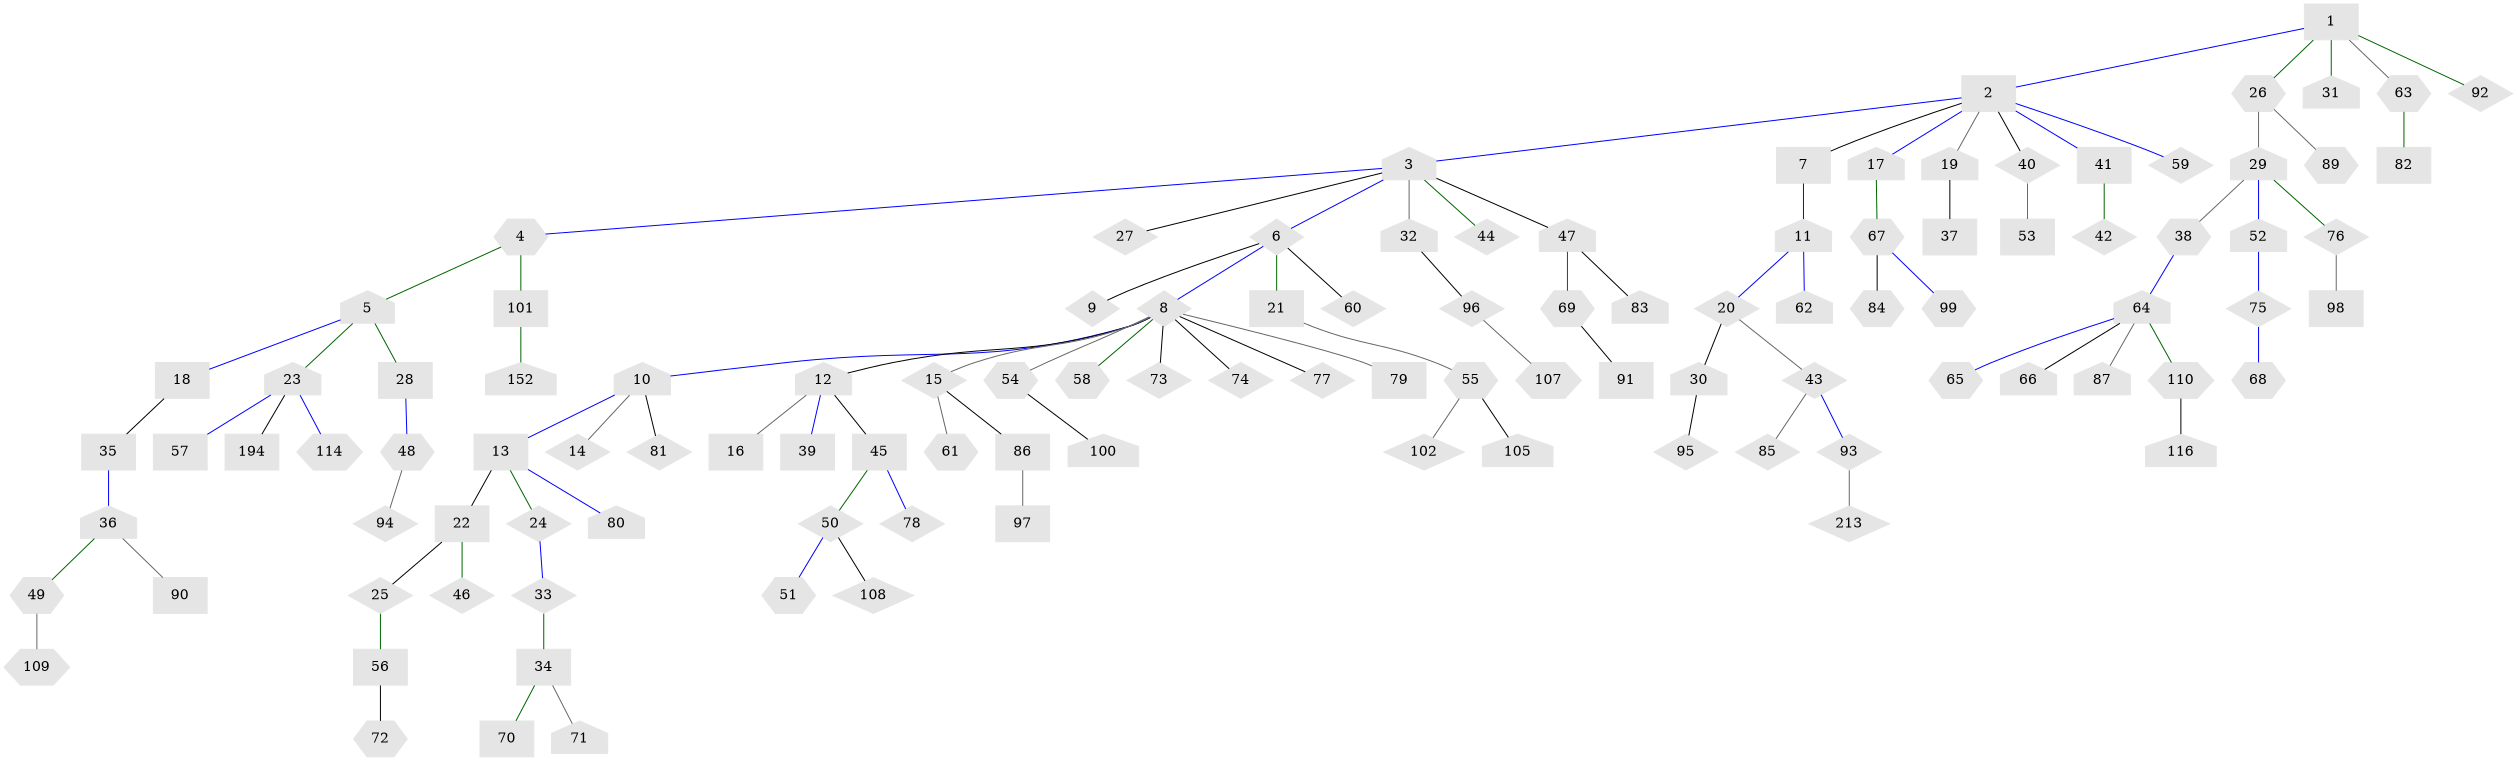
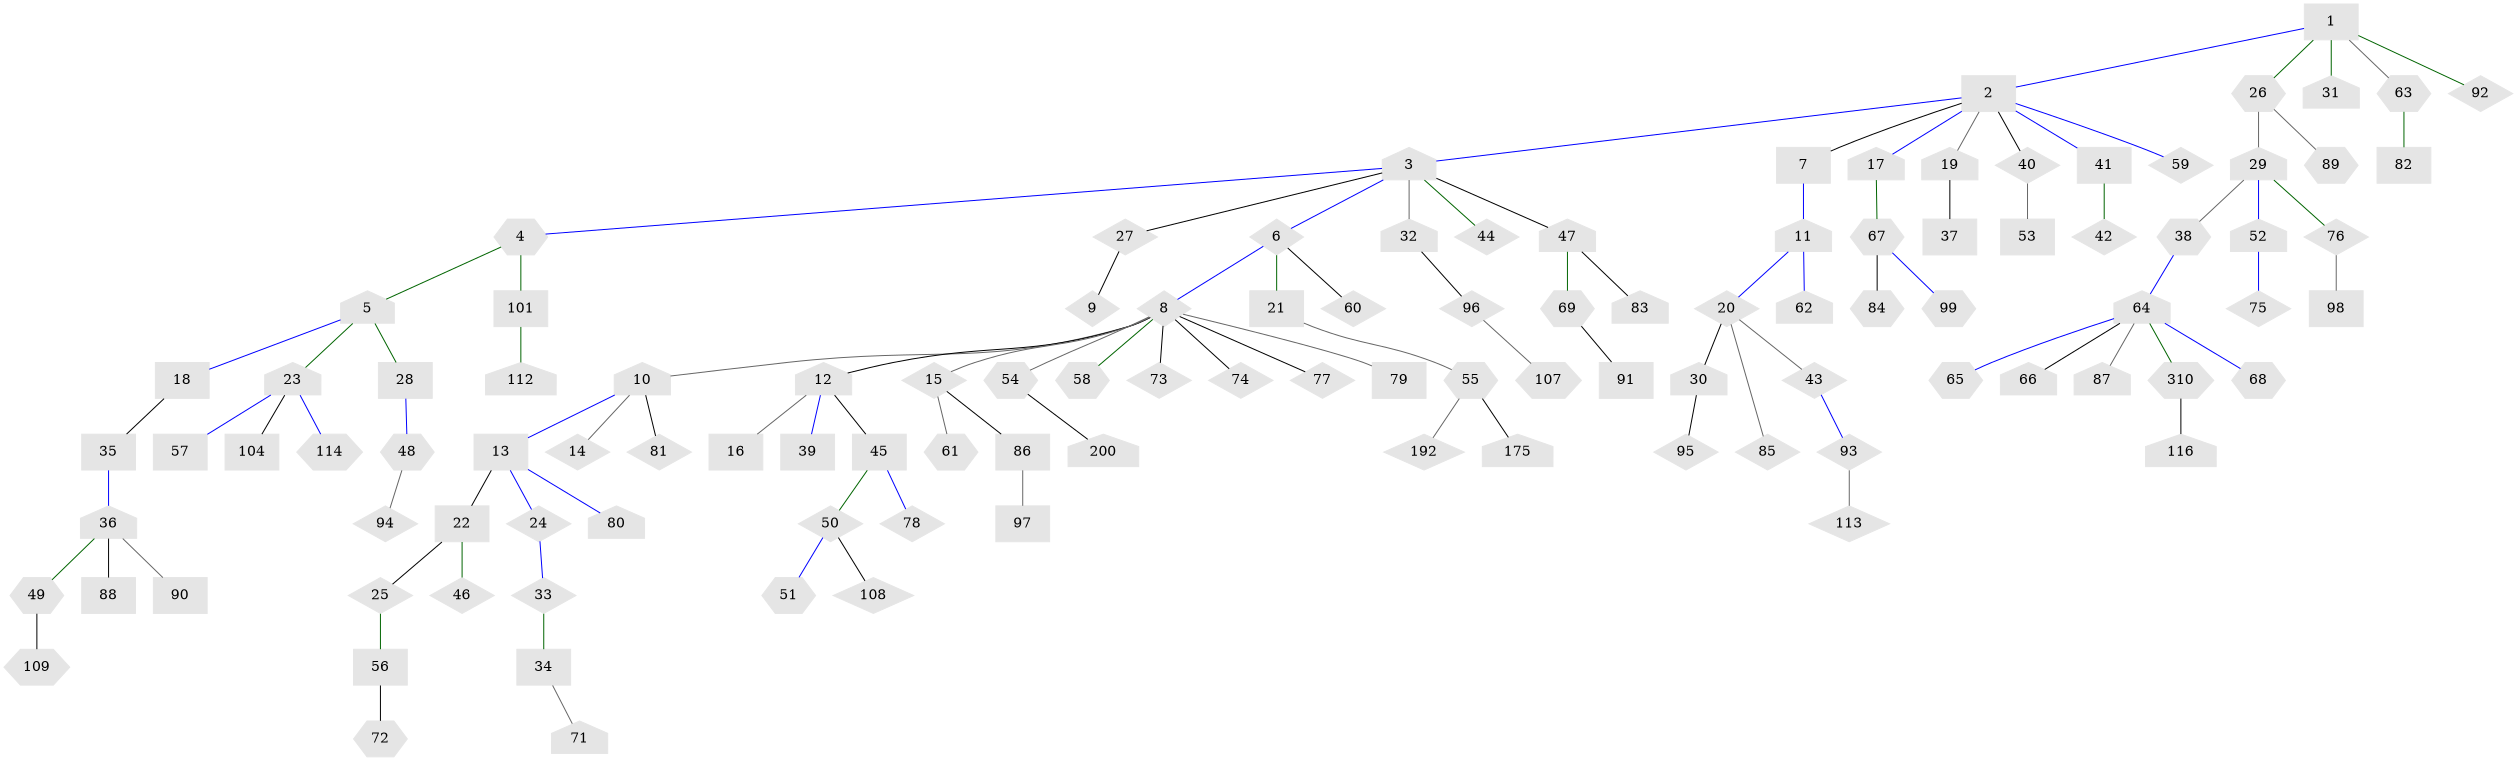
edge "6" -- "9": now "27" -- "9"
edge "75" -- "68": now "64" -- "68"
edge "8" -- "10": color blue -> gray40
node "152": label "152" -> "112"
node "110": label "110" -> "310"
edge "43" -- "85": now "20" -- "85"
node "194": label "194" -> "104"
node "100": label "100" -> "200"
node "102": label "102" -> "192"
node "105": label "105" -> "175"
edge "13" -- "24": color darkgreen -> blue
node "213": label "213" -> "113"
node "88": added
edge "49" -- "109": color gray40 -> black
node "70": removed
